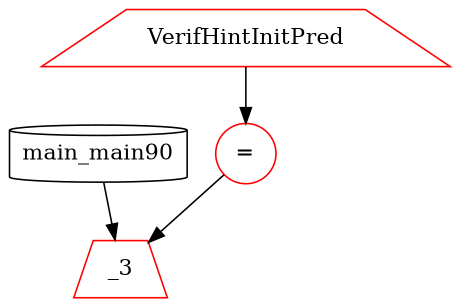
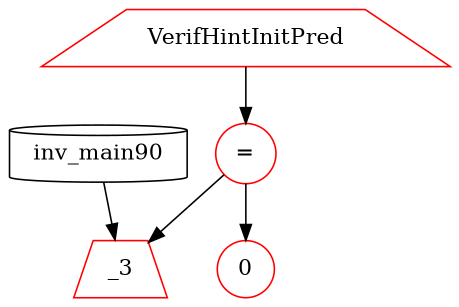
node "main_main90": label "main_main90" -> "inv_main90"
node "0": added
